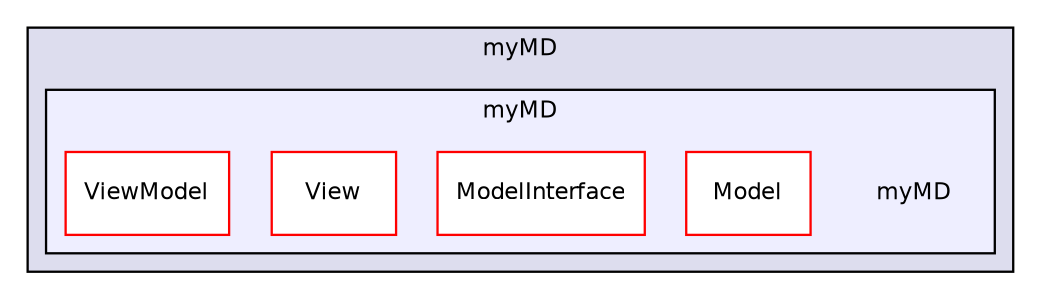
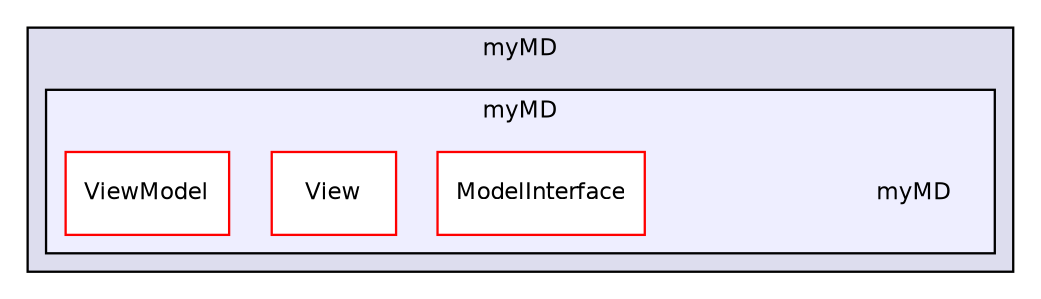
node "Model": removed
